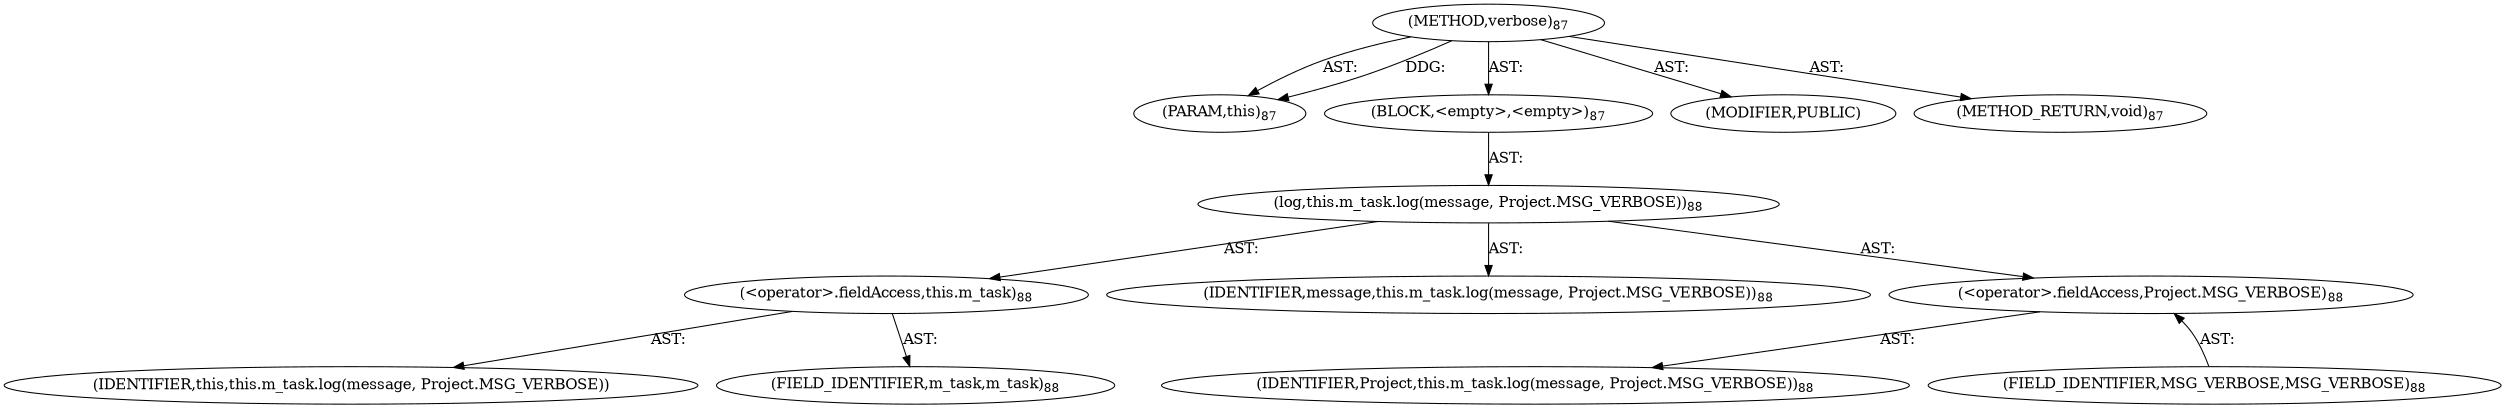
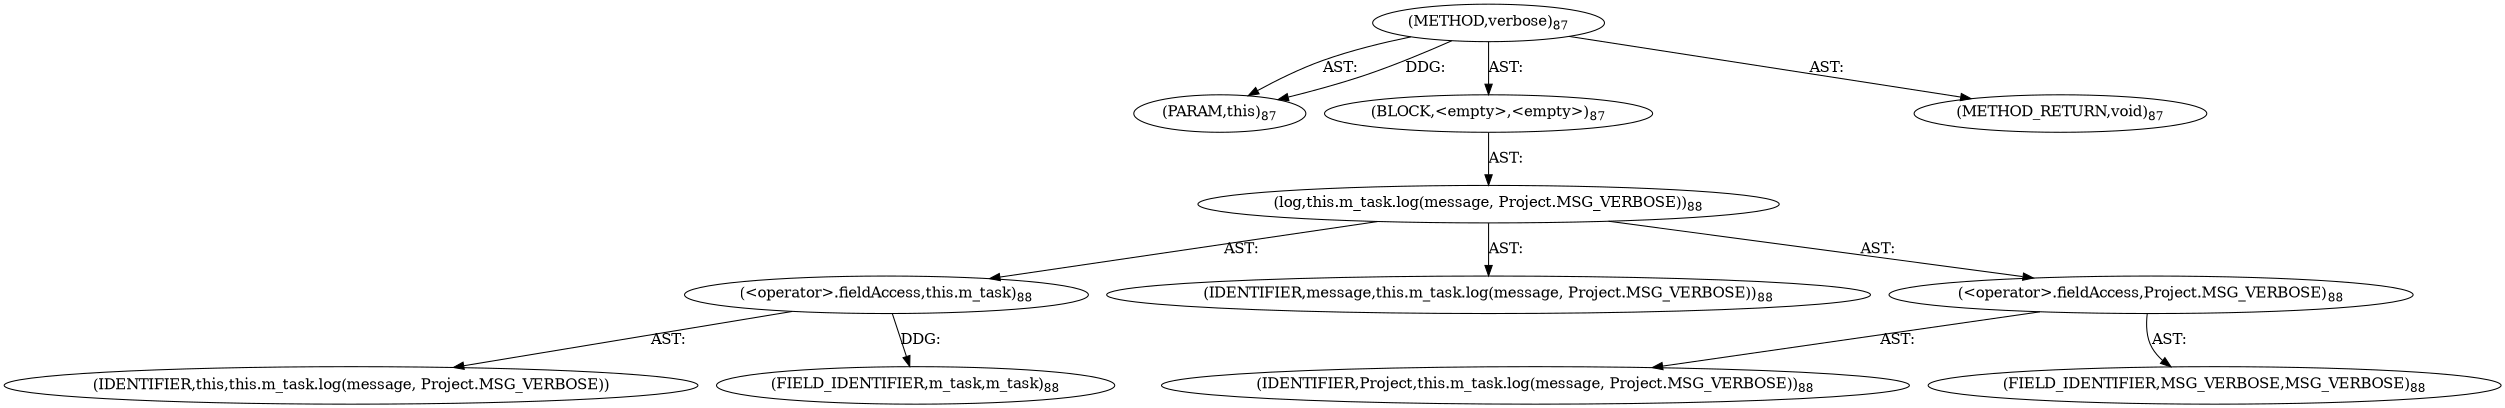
node "(MODIFIER,PUBLIC)": removed
edge "(<operator>.fieldAccess,this.m_task)" -> "(FIELD_IDENTIFIER,m_task,m_task)": label "AST: " -> "DDG: "
edge "(FIELD_IDENTIFIER,MSG_VERBOSE,MSG_VERBOSE)" -> "(<operator>.fieldAccess,Project.MSG_VERBOSE)": reversed
